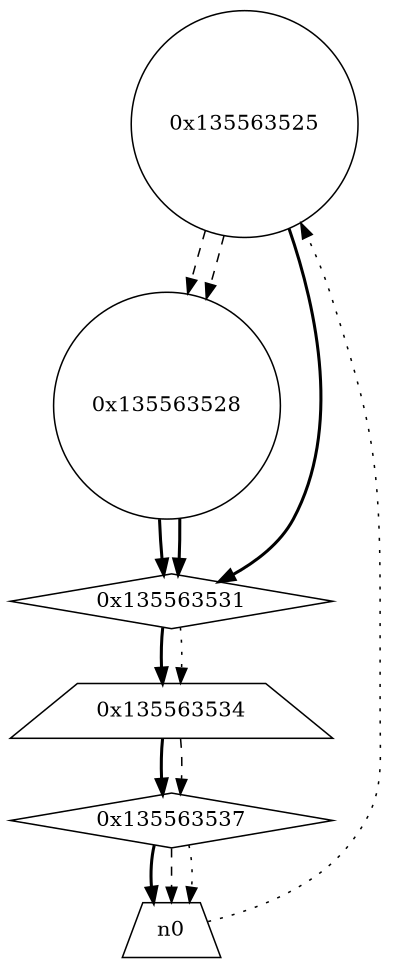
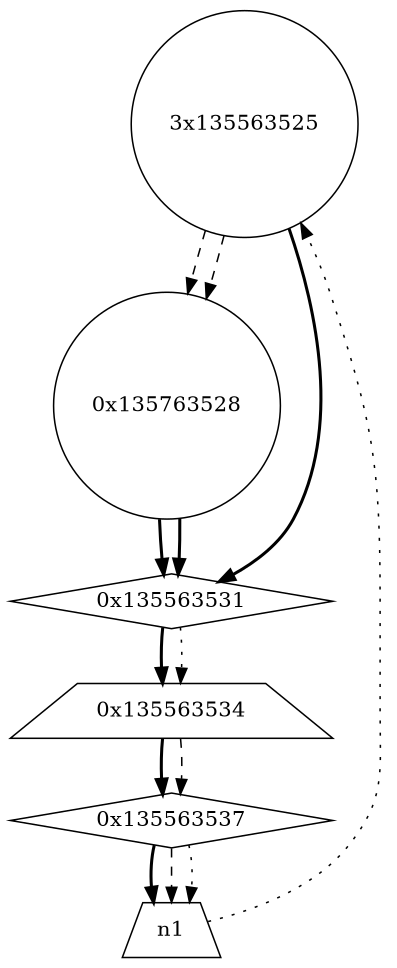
node "0x135563525": label "0x135563525" -> "3x135563525"
node "0x135563528": label "0x135563528" -> "0x135763528"
node "n0": label "n0" -> "n1"
